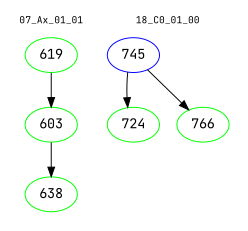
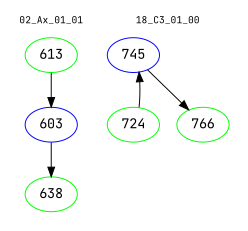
cluster "07_Ax_01_01": label "07_Ax_01_01" -> "02_Ax_01_01"
cluster "18_C0_01_00": label "18_C0_01_00" -> "18_C3_01_00"
node "619": label "619" -> "613"
edge "745" -> "724": reversed
node "603": color green -> blue
